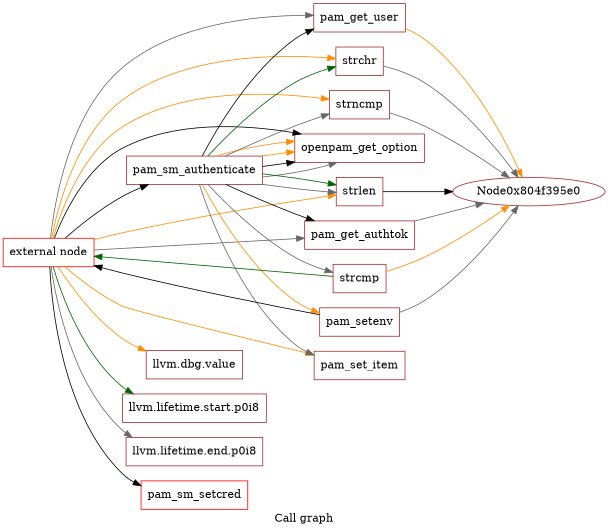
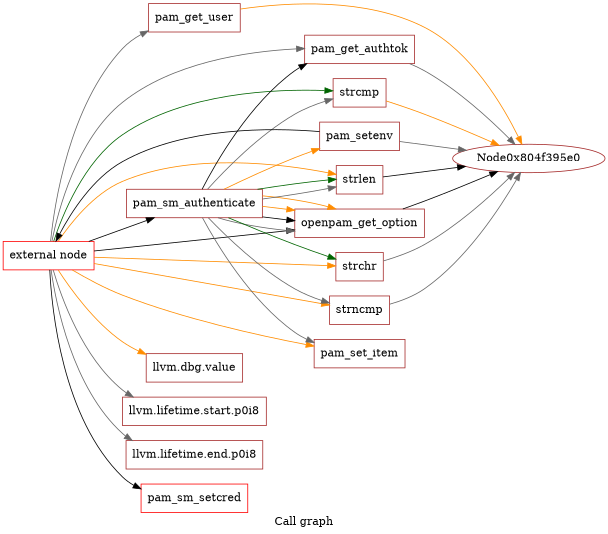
edge "pam_sm_authenticate" -> "pam_get_user": removed
edge "openpam_get_option" -> "Node0x804f395e0": added
edge "strcmp" -> "external node": reversed
edge "external node" -> "llvm.lifetime.start.p0i8": color darkgreen -> gray40
